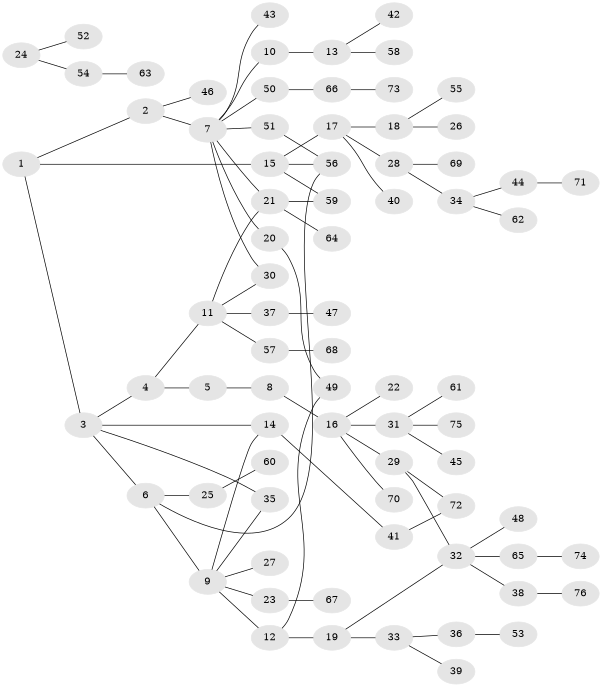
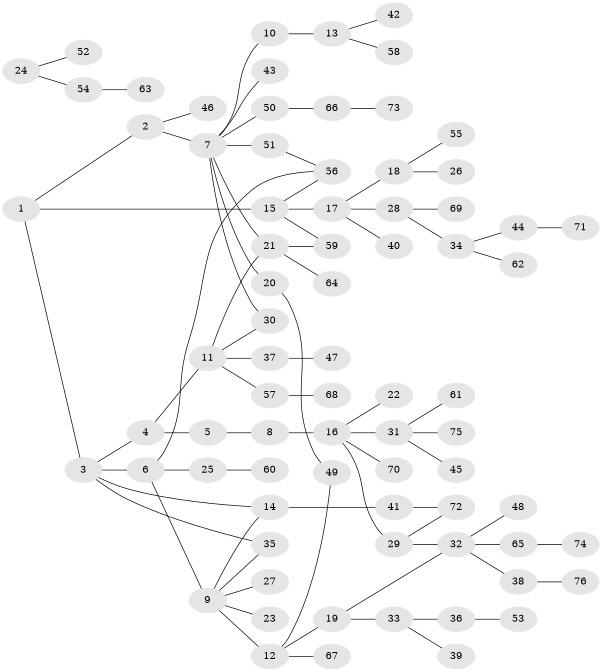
edge "23" -- "67": now "12" -- "67"
